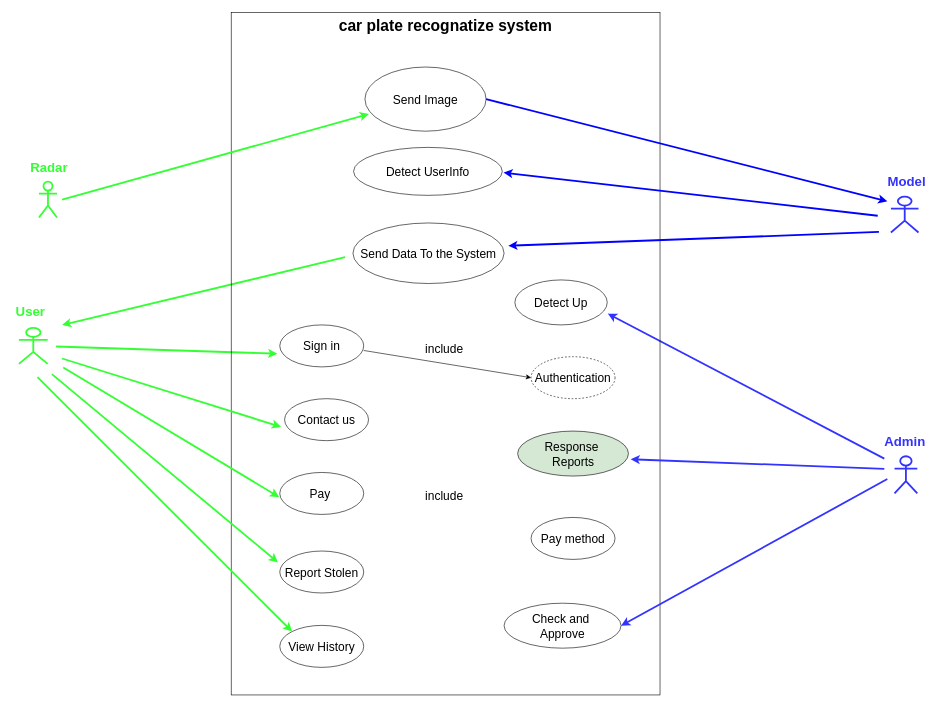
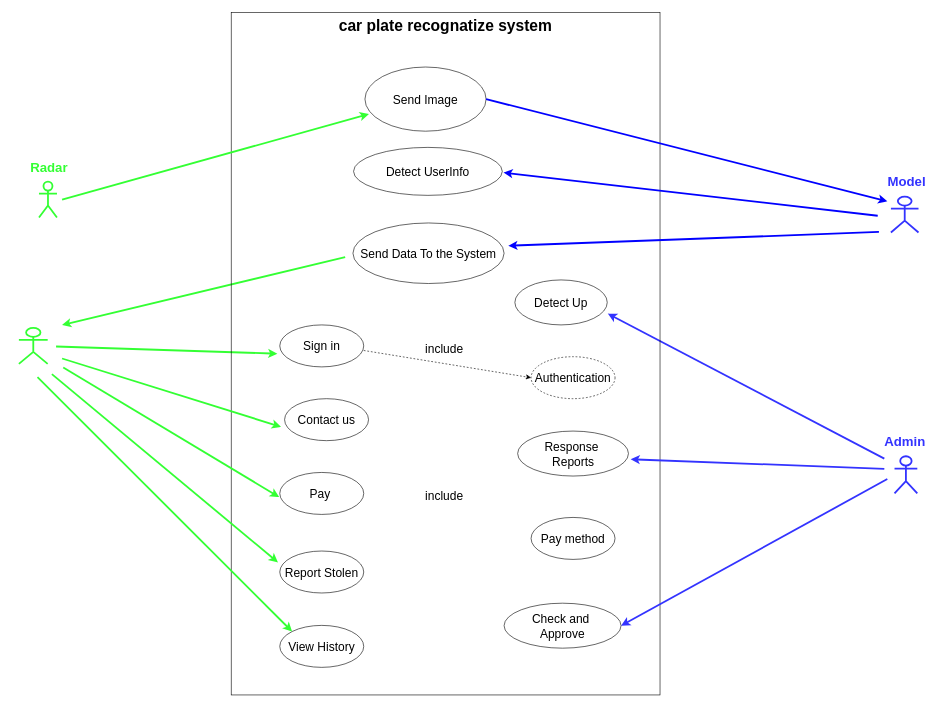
node "User": removed
edge "Sign in" -> "Authentication": style solid -> dashed
node "Response Reports": fillcolor #d5e8d4 -> #ffffff
